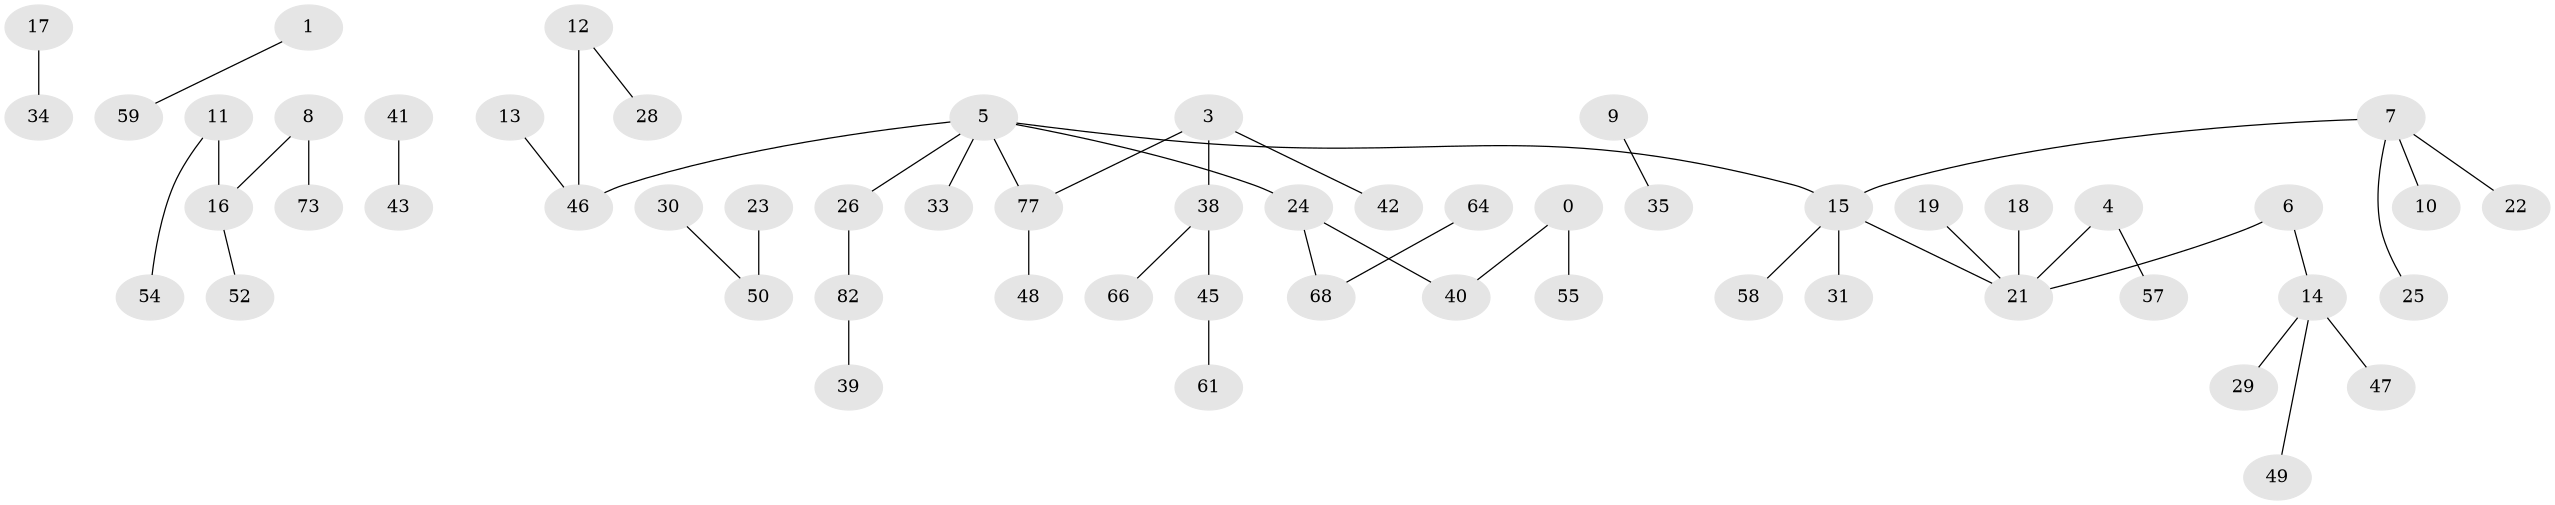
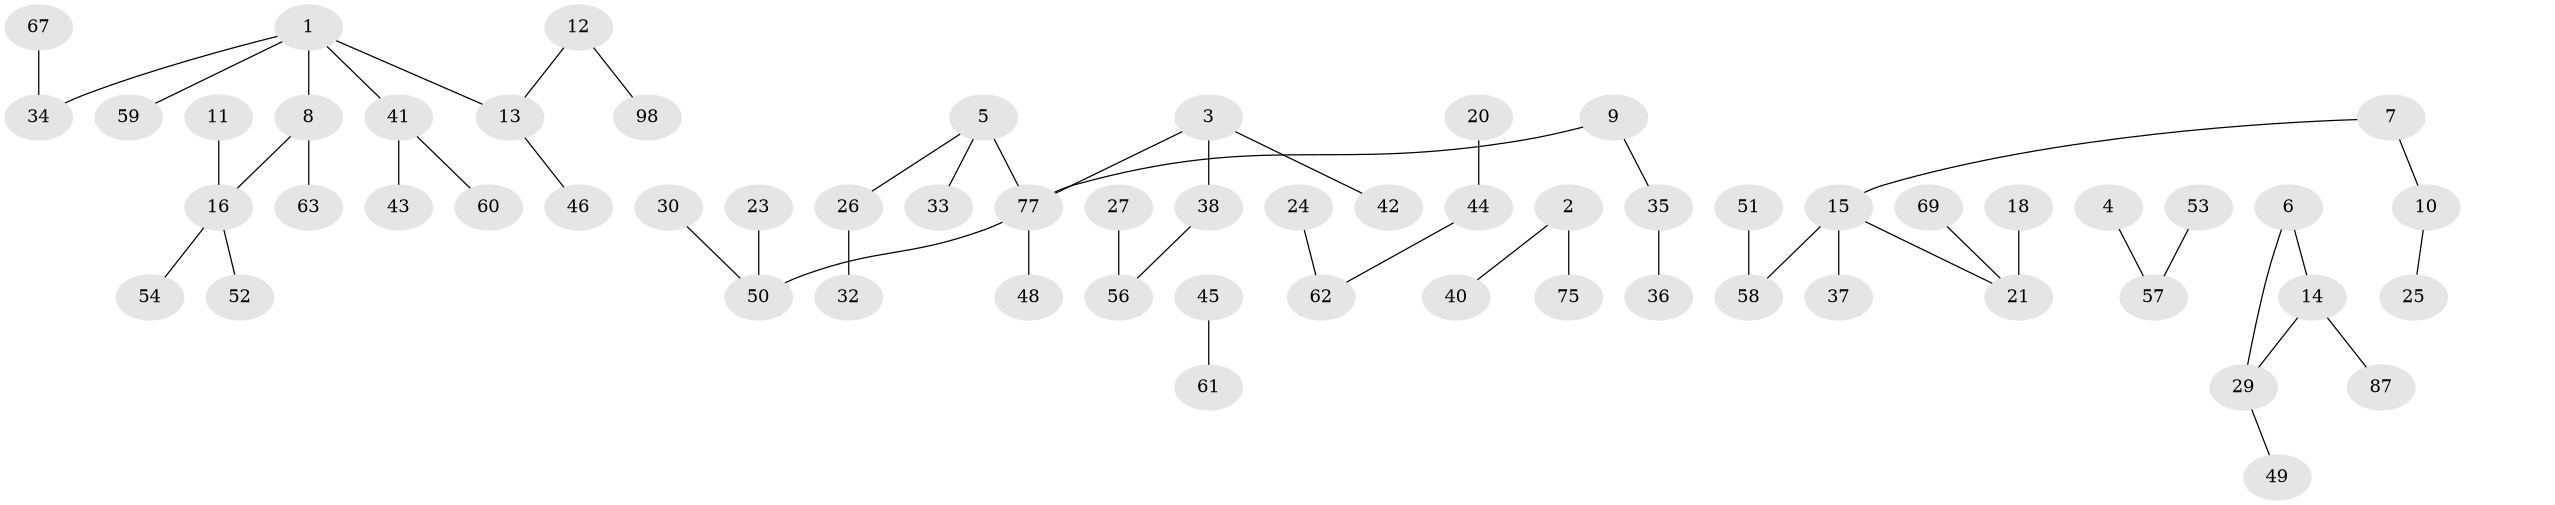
node "17": label "17" -> "67"
edge "1" -- "34": added
edge "1" -- "41": added
edge "1" -- "8": added
edge "1" -- "13": added
edge "12" -- "46": now "12" -- "13"
node "28": label "28" -> "98"
node "20": added
edge "5" -- "15": removed
edge "5" -- "46": removed
edge "5" -- "24": removed
edge "9" -- "77": added
edge "11" -- "54": now "16" -- "54"
node "73": label "73" -> "63"
node "60": added
node "27": added
node "64": label "64" -> "44"
node "0": label "0" -> "2"
node "51": added
node "19": label "19" -> "69"
node "53": added
node "22": removed
edge "7" -- "25": now "10" -- "25"
edge "77" -- "50": added
edge "4" -- "21": removed
edge "38" -- "45": removed
edge "24" -- "40": removed
edge "6" -- "21": now "6" -- "29"
node "82": label "82" -> "32"
node "66": label "66" -> "56"
node "68": label "68" -> "62"
node "55": label "55" -> "75"
node "36": added
node "31": label "31" -> "37"
edge "14" -- "49": now "29" -- "49"
node "39": removed
node "47": label "47" -> "87"
